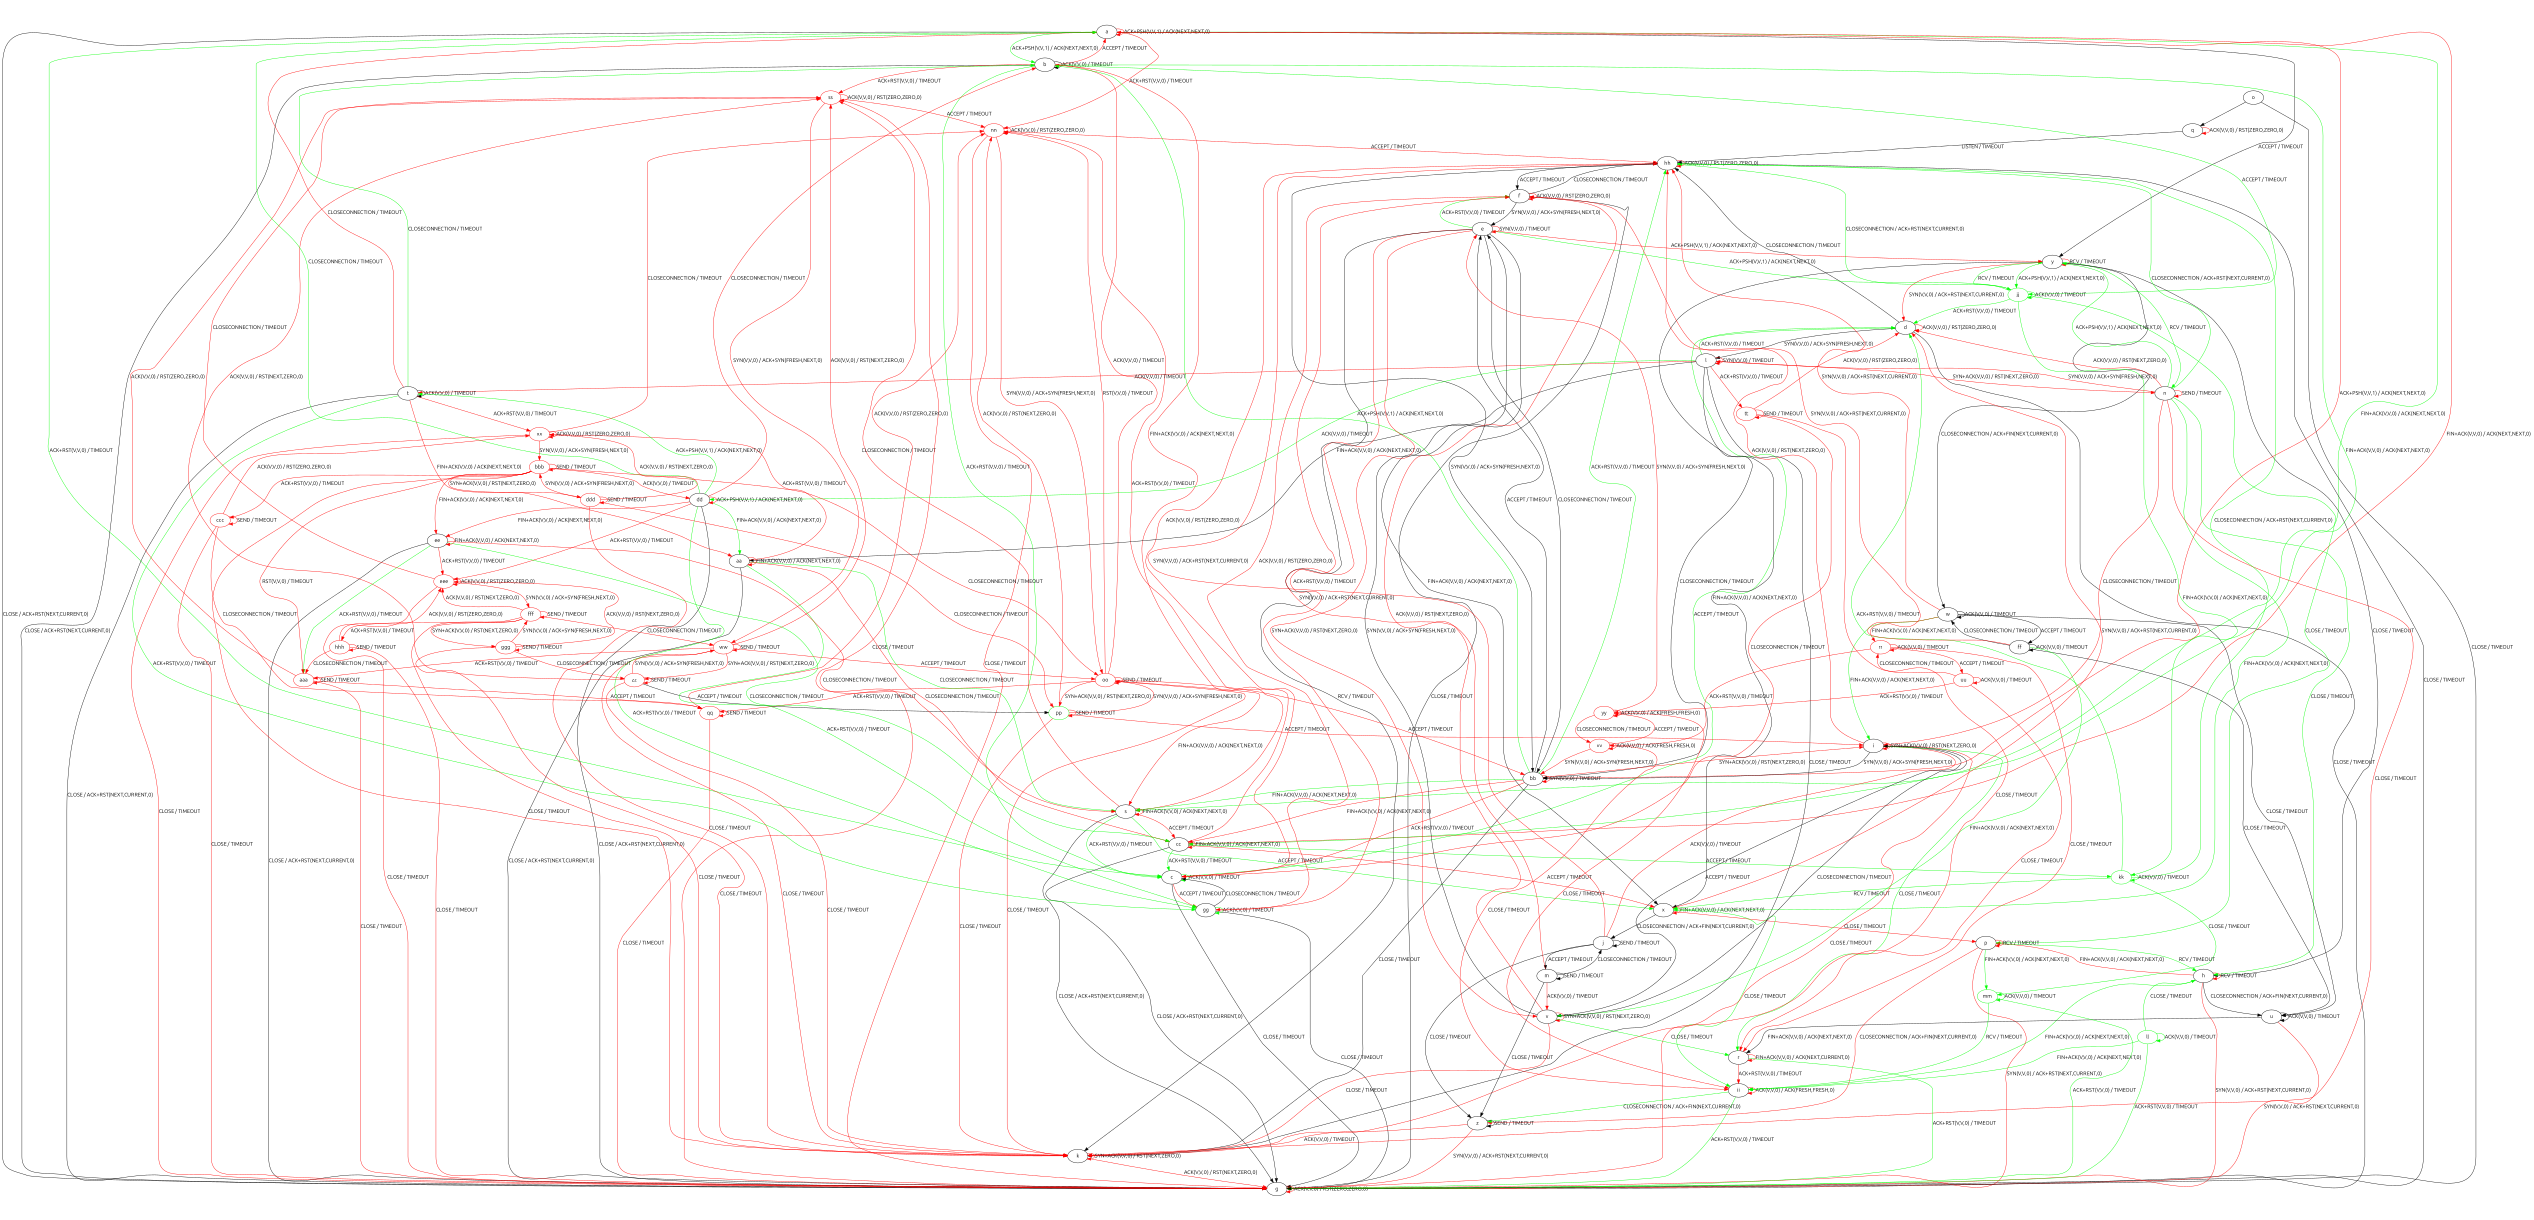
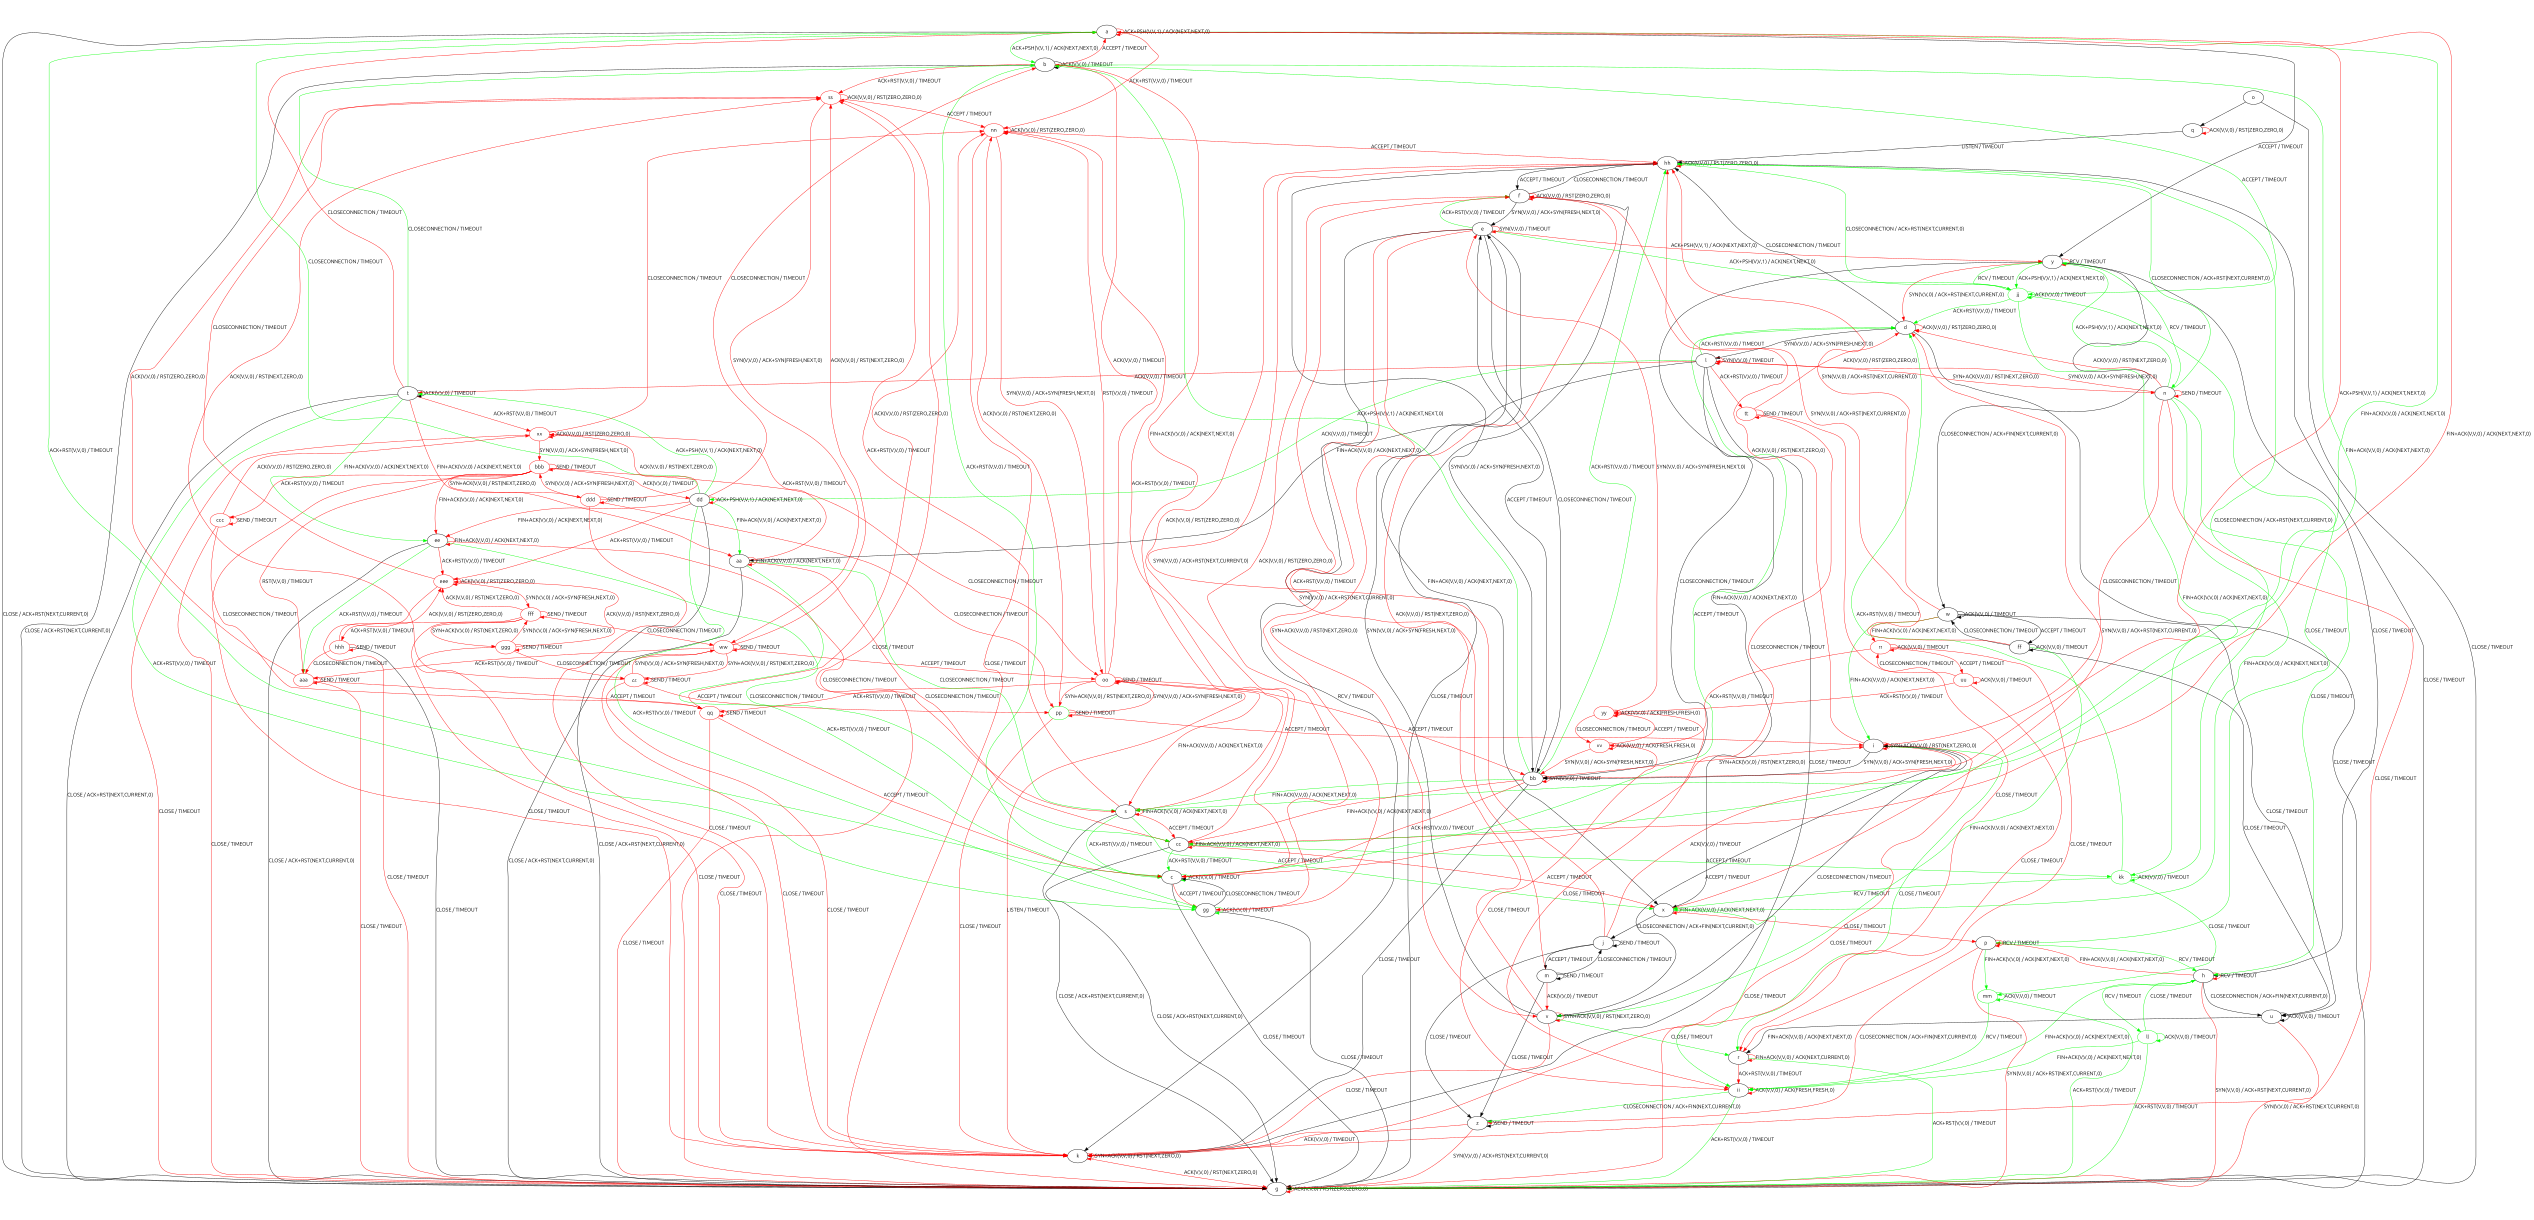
edge "s" -> "ss": label "CLOSECONNECTION / TIMEOUT" -> "ACK+RST(V,V,0) / TIMEOUT"
edge "t" -> "ee": added, label "FIN+ACK(V,V,0) / ACK(NEXT,NEXT,0)"
edge "zz" -> "pp": color black -> red
edge "qq" -> "c": added, label "ACCEPT / TIMEOUT"
edge "oo" -> "k": label "CLOSE / TIMEOUT" -> "LISTEN / TIMEOUT"
edge "h" -> "ll": added, label "RCV / TIMEOUT"
edge "hhh" -> "g": color red -> black
